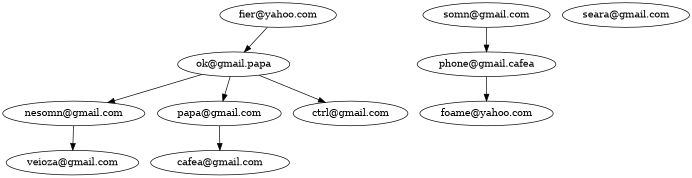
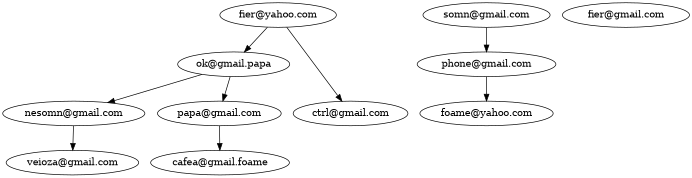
node "seara@gmail.com": label "seara@gmail.com" -> "fier@gmail.com"
node "phone@gmail.cafea": label "phone@gmail.cafea" -> "phone@gmail.com"
edge "ok@gmail.papa" -> "ctrl@gmail.com": now "fier@yahoo.com" -> "ctrl@gmail.com"
node "cafea@gmail.com": label "cafea@gmail.com" -> "cafea@gmail.foame"
